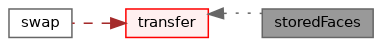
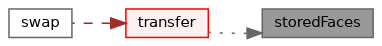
edge "storedFaces" -> "transfer": reversed
